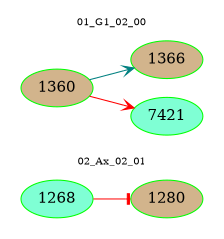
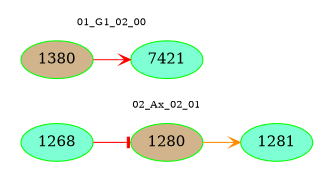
node "1366": removed
node "1360": label "1360" -> "1380"
node "1281": added
